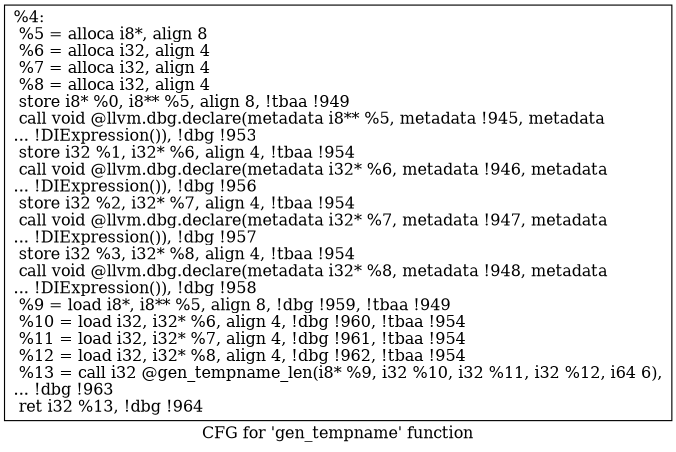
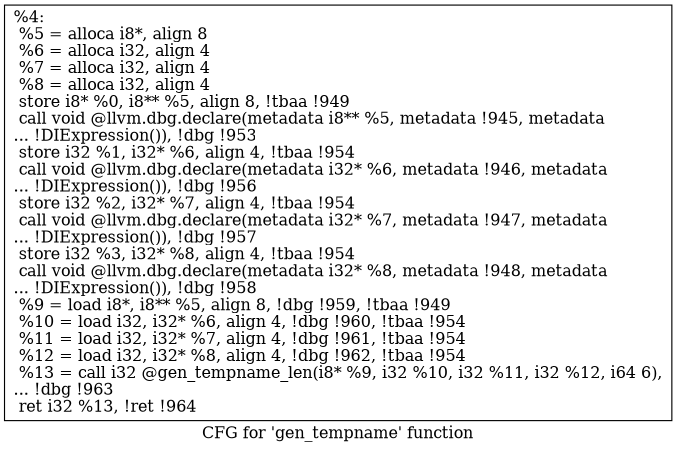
node "%4:": text "ret i32 %13, !dbg !964" -> "ret i32 %13, !ret !964"
